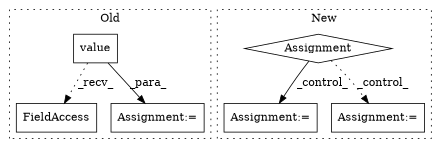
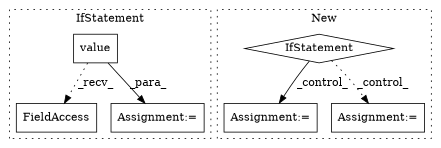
cluster "Old": label "Old" -> "IfStatement"
node "Assignment": label "Assignment" -> "IfStatement"
